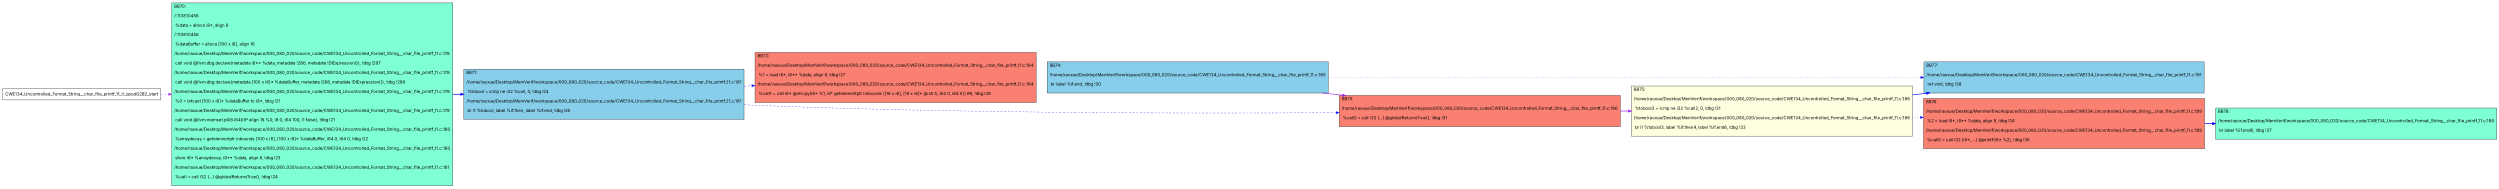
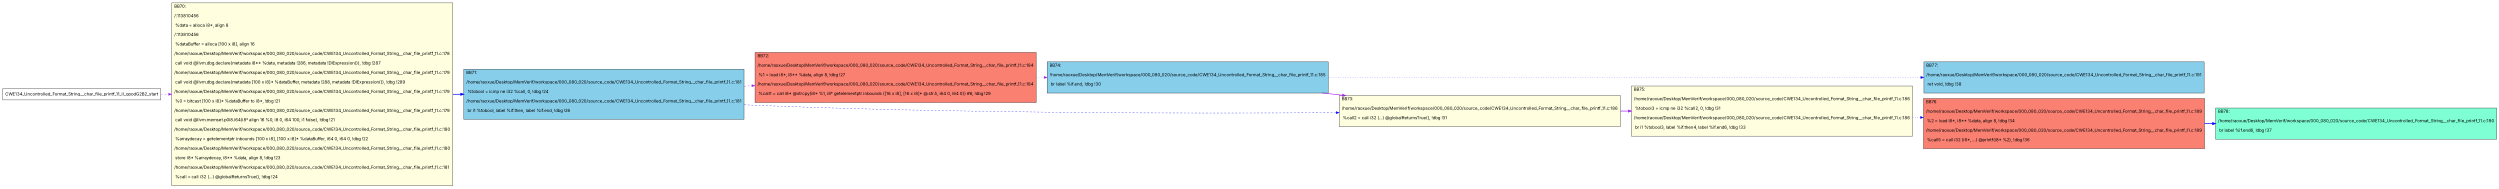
edge "BB72:" -> "BB74:": added
edge "BB71:" -> "BB72:": color blue -> purple
node "BB70:": fillcolor aquamarine -> lightyellow
edge "BB75:" -> "BB77:": removed
node "BB73:": fillcolor salmon -> lightyellow
